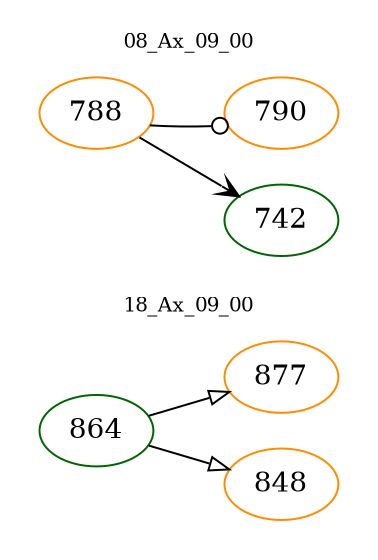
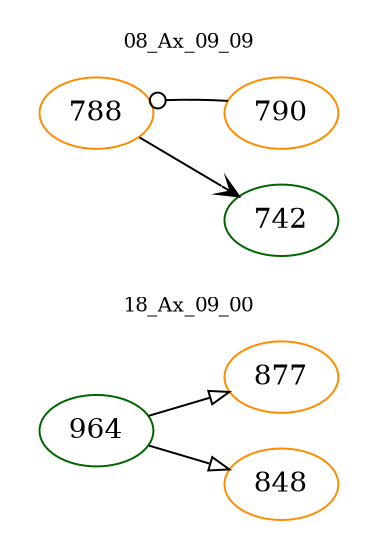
cluster "08_Ax_09_00": label "08_Ax_09_00" -> "08_Ax_09_09"
edge "788" -> "790": reversed
node "864": label "864" -> "964"
